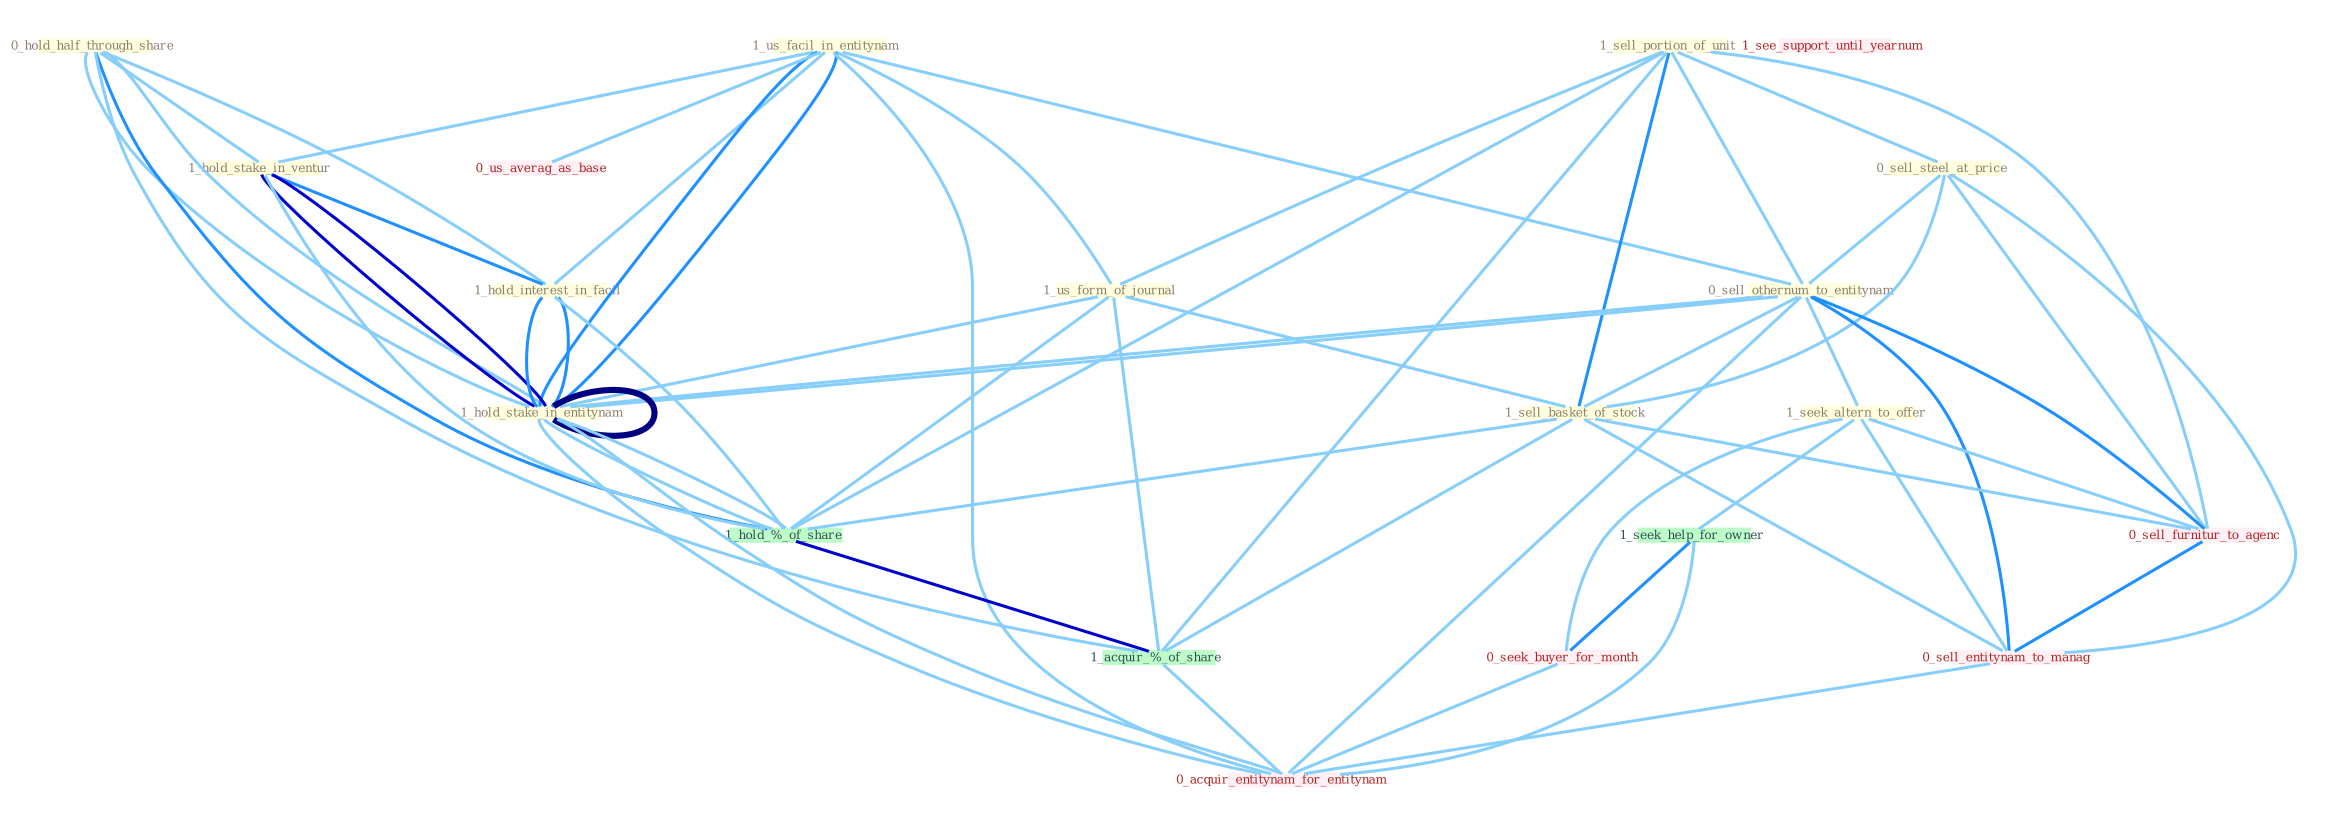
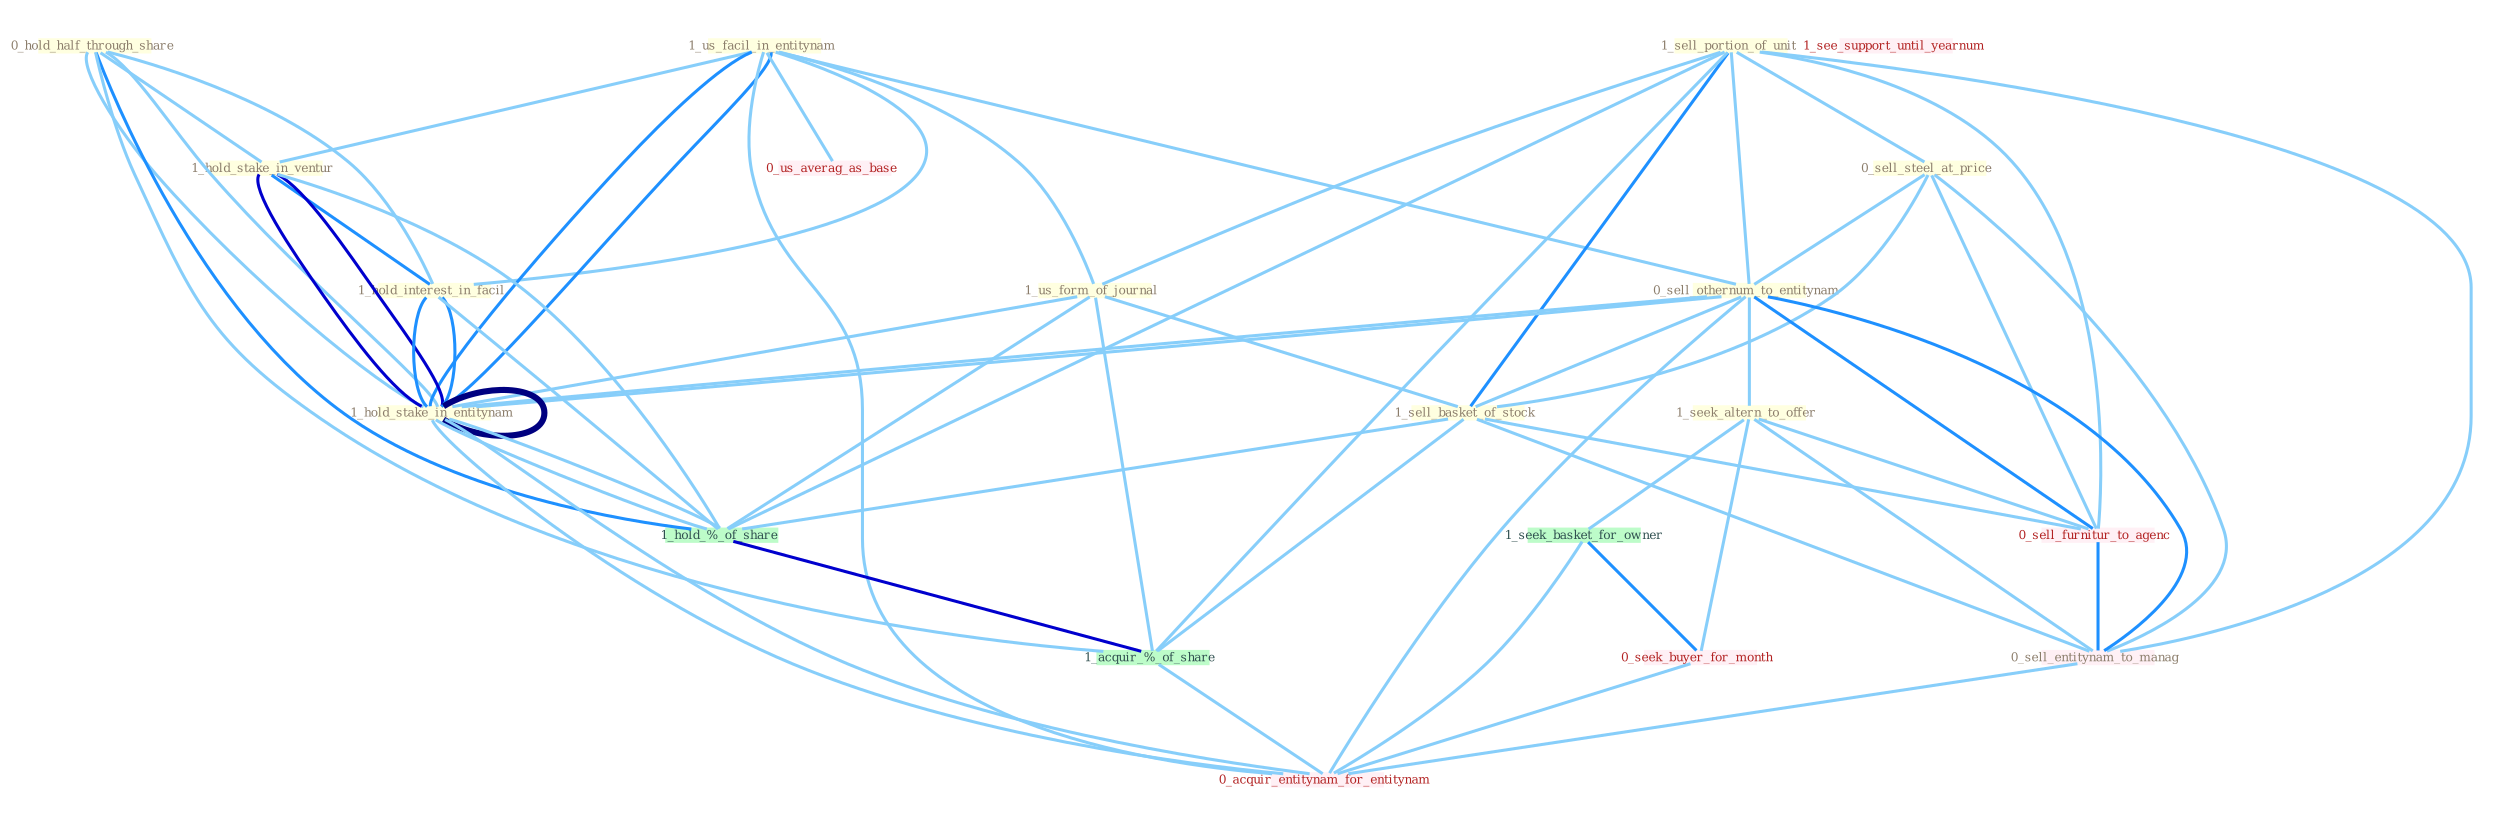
edge "1_sell_portion_of_unit" -- "0_sell_entitynam_to_manag": added
node "1_seek_help_for_owner": label "1_seek_help_for_owner" -> "1_seek_basket_for_owner"
node "0_sell_entitynam_to_manag": fontcolor #b22222 -> #8b7d6b
